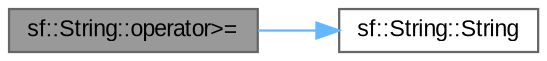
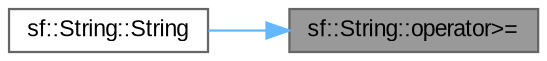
edge "sf::String::operator>=" -> "sf::String::String": reversed
